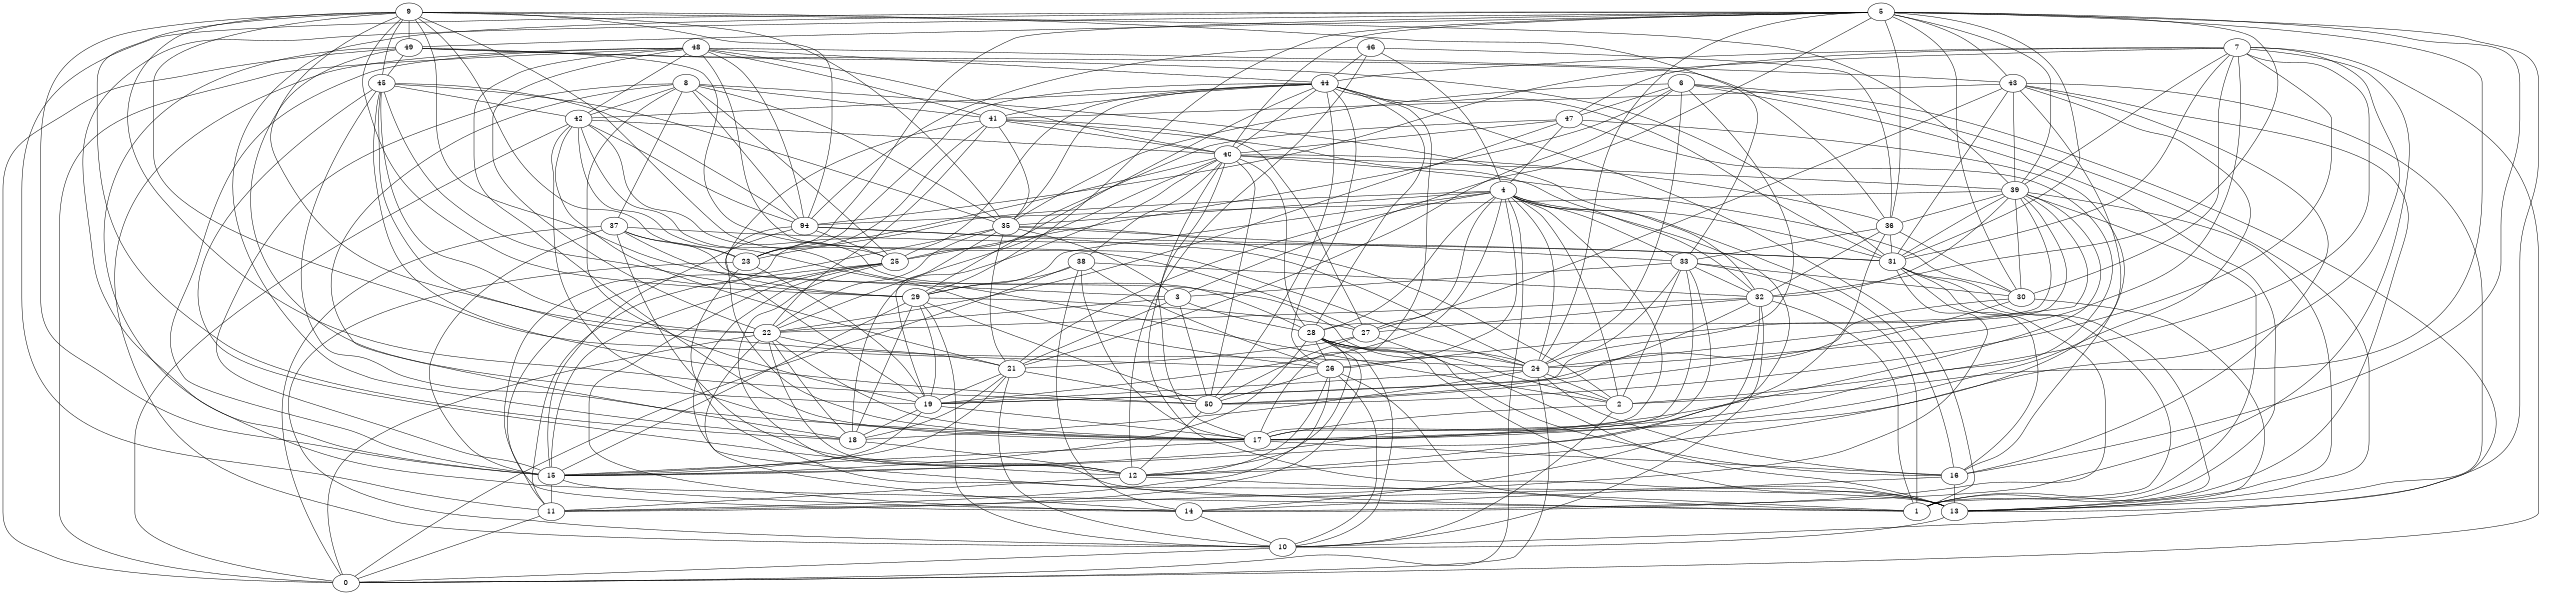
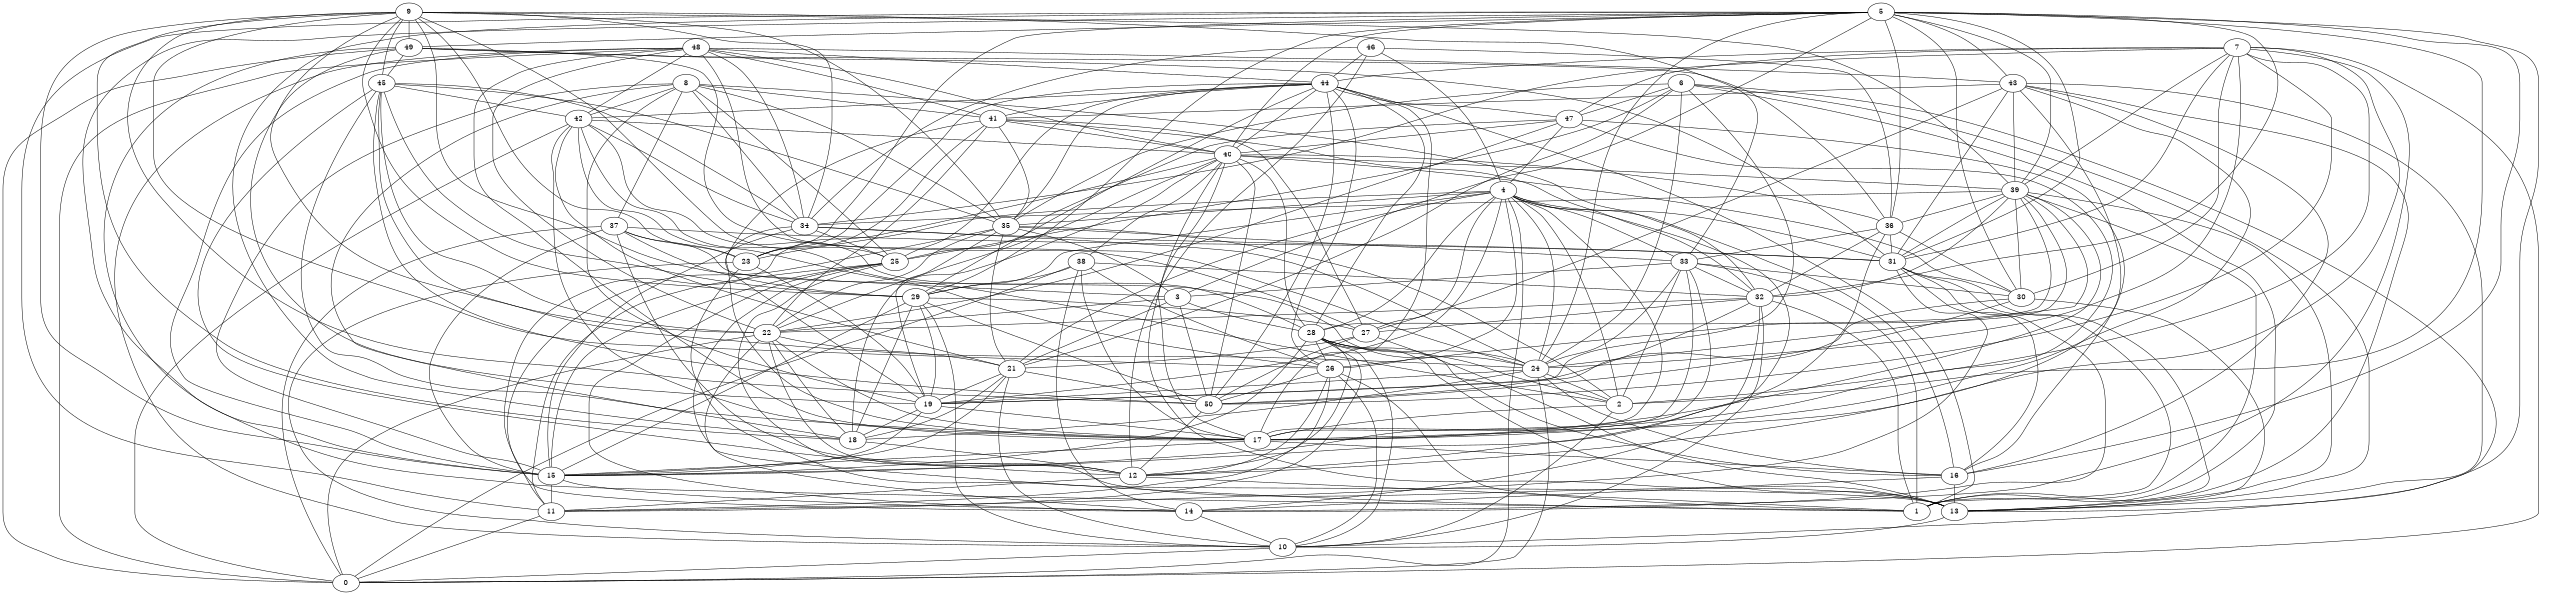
edge "44" -- "31": now "44" -- "47"
node "94": label "94" -> "34"
